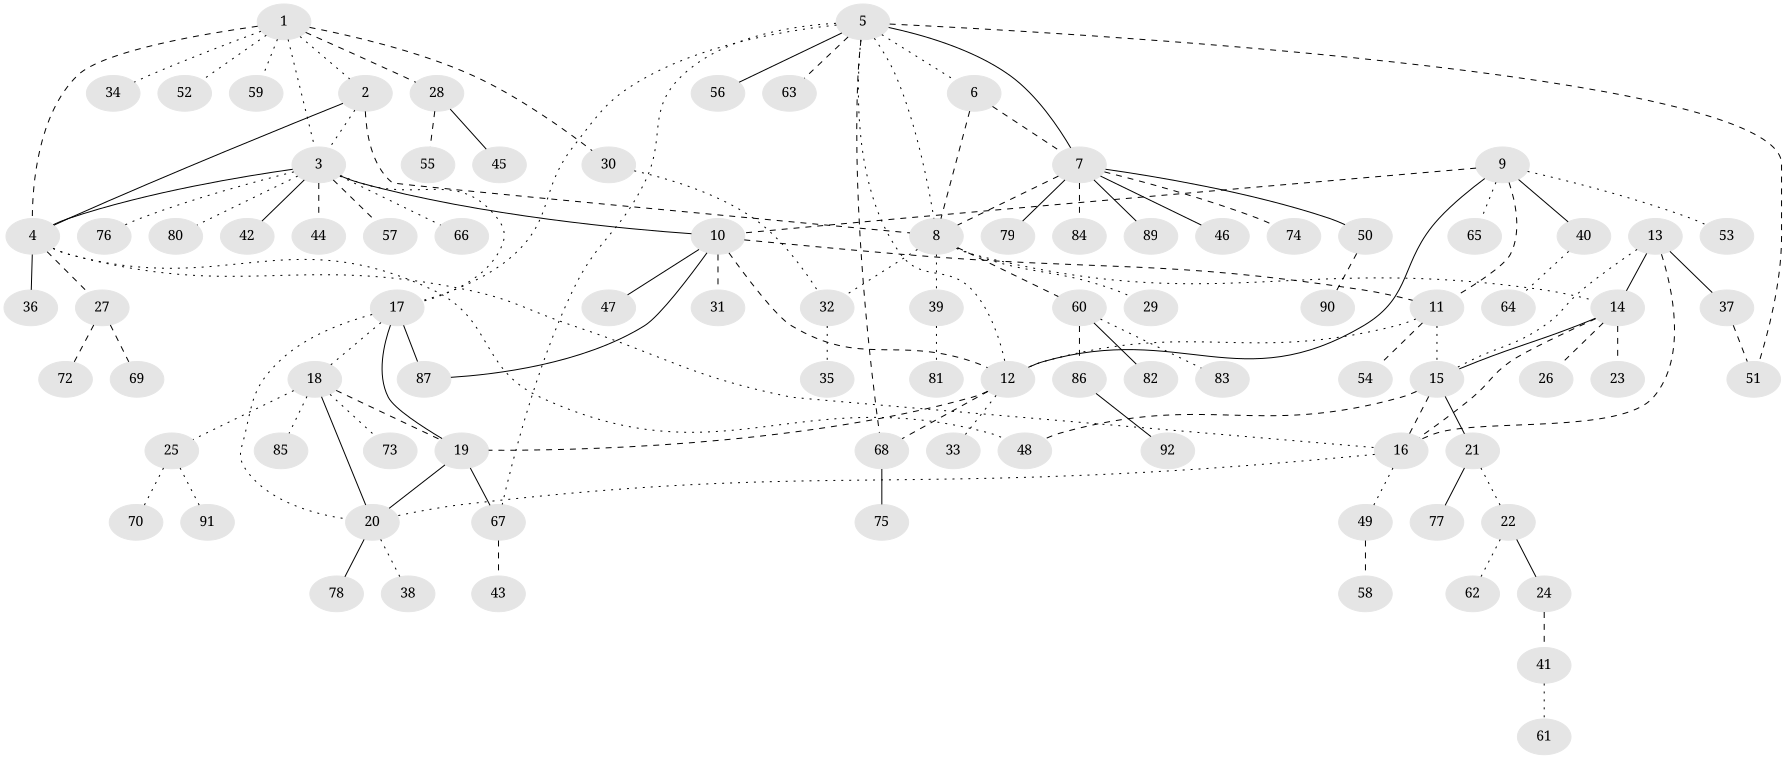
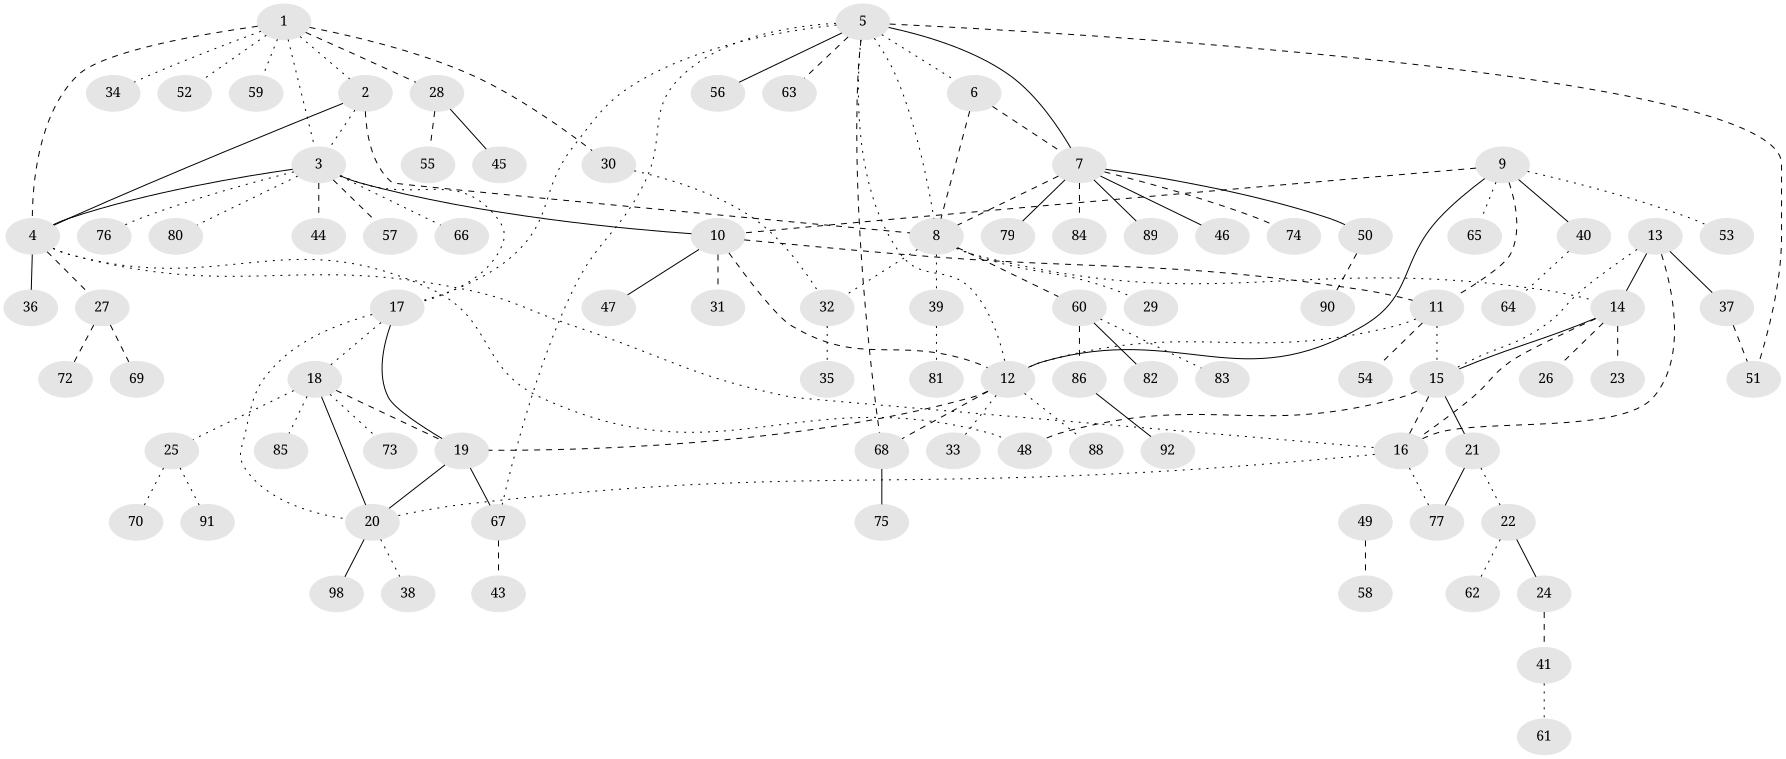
node "42": removed
node "87": removed
node "88": added
edge "16" -- "49": now "16" -- "77"
node "78": label "78" -> "98"
